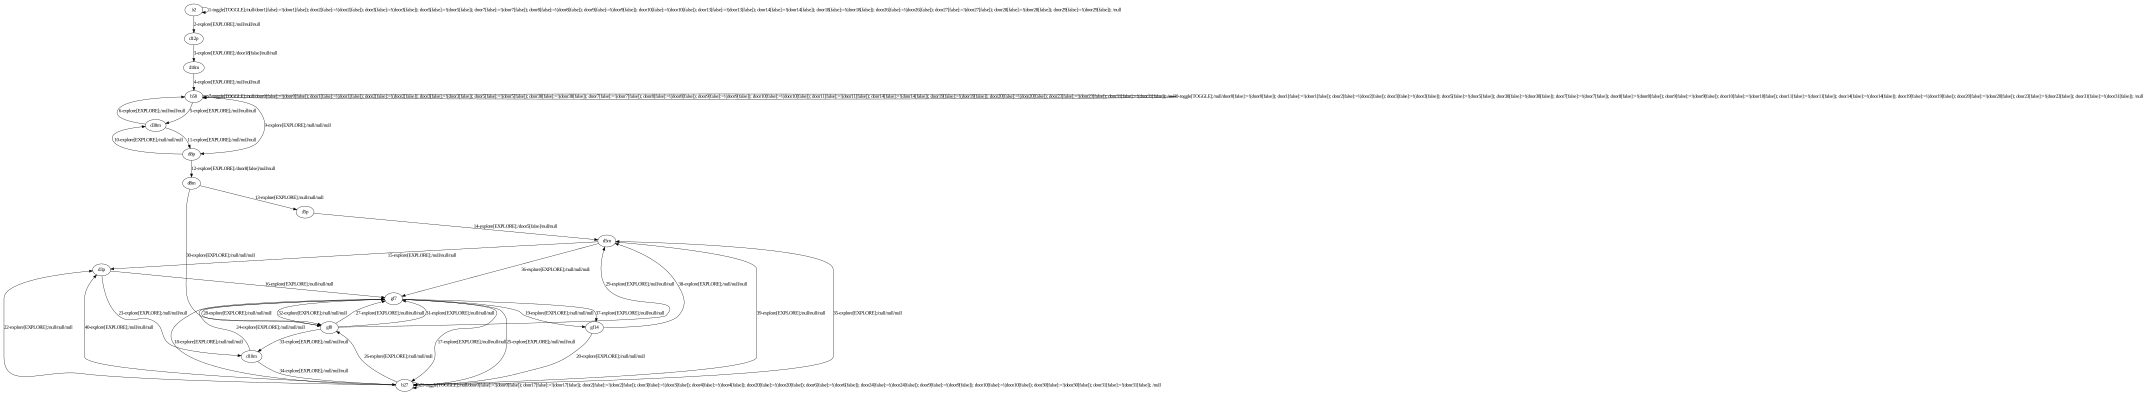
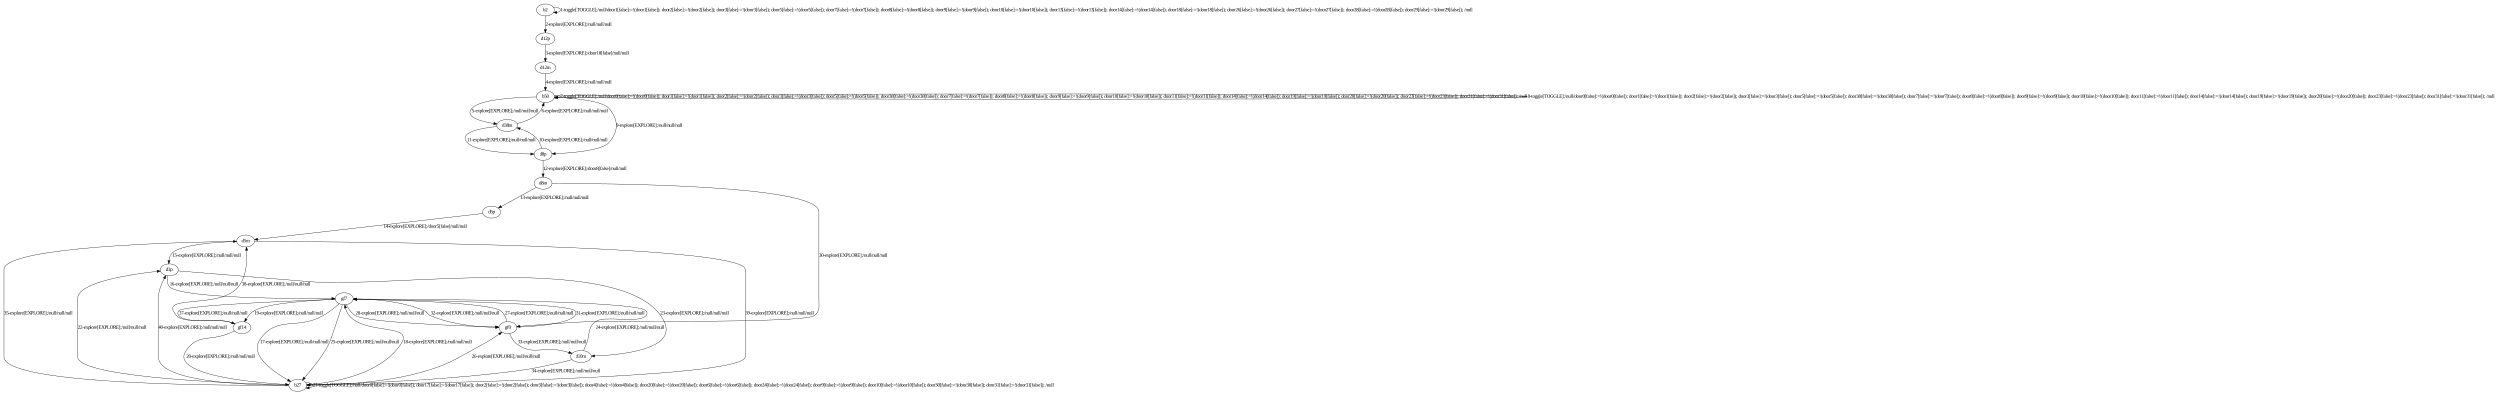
node "d18m": label "d18m" -> "d12m"
edge "d5m" -> "gf7": removed, label "36-explore[EXPLORE];/null/null/null"
edge "gf0" -> "d5m": removed, label "29-explore[EXPLORE];/null/null/null"
